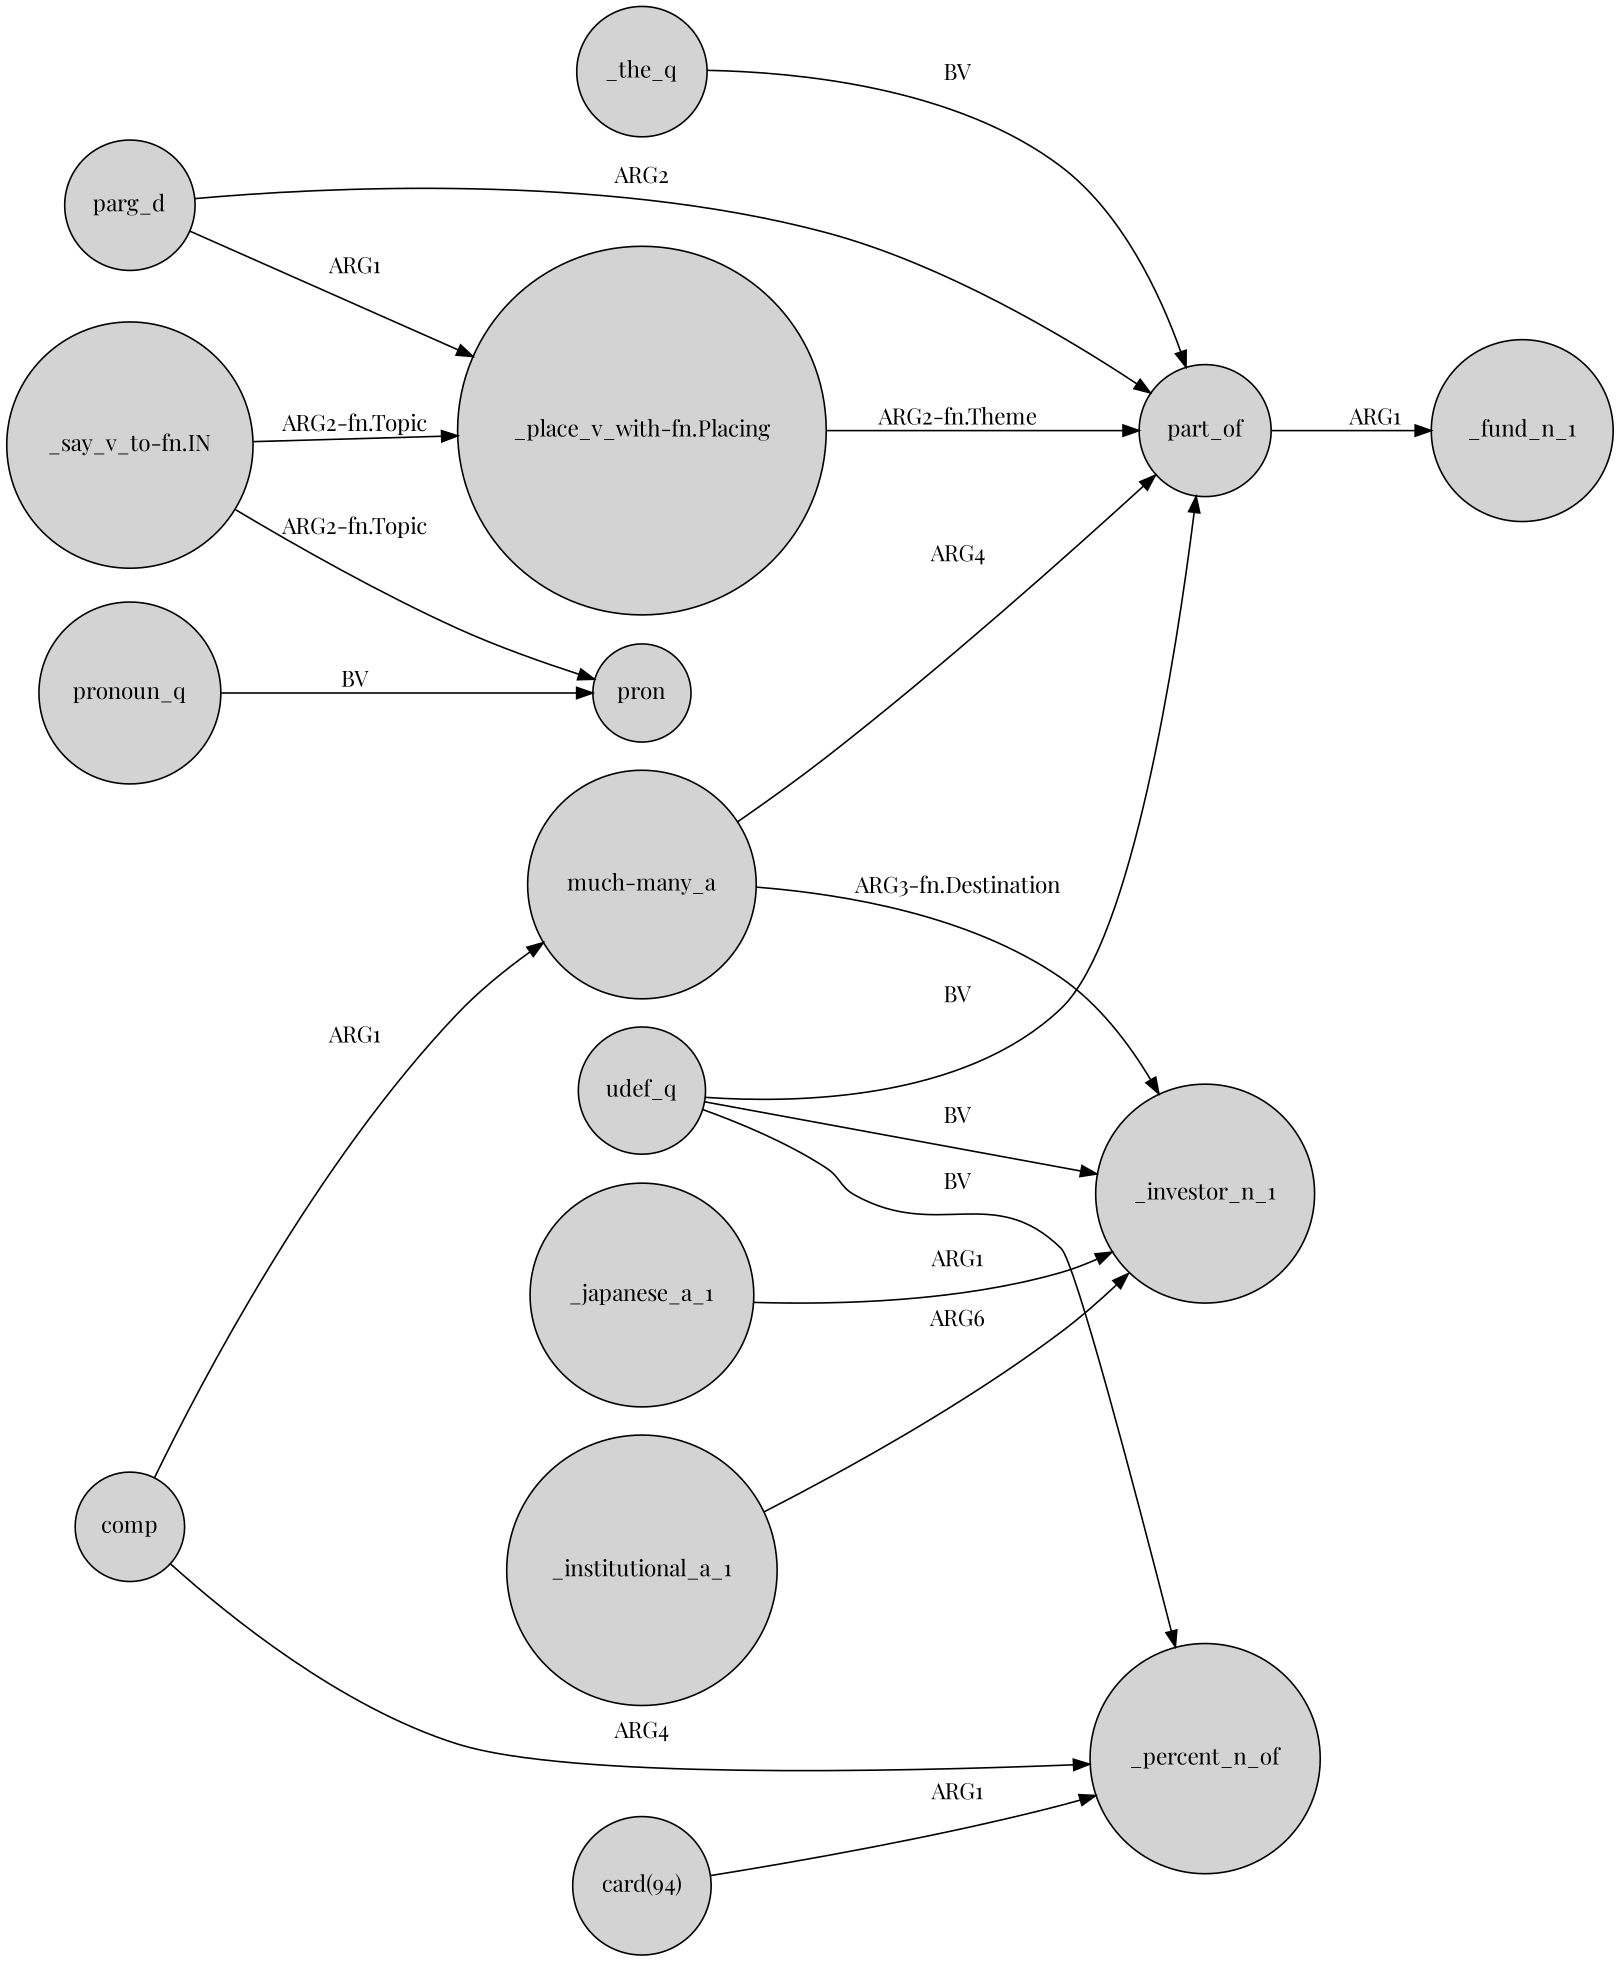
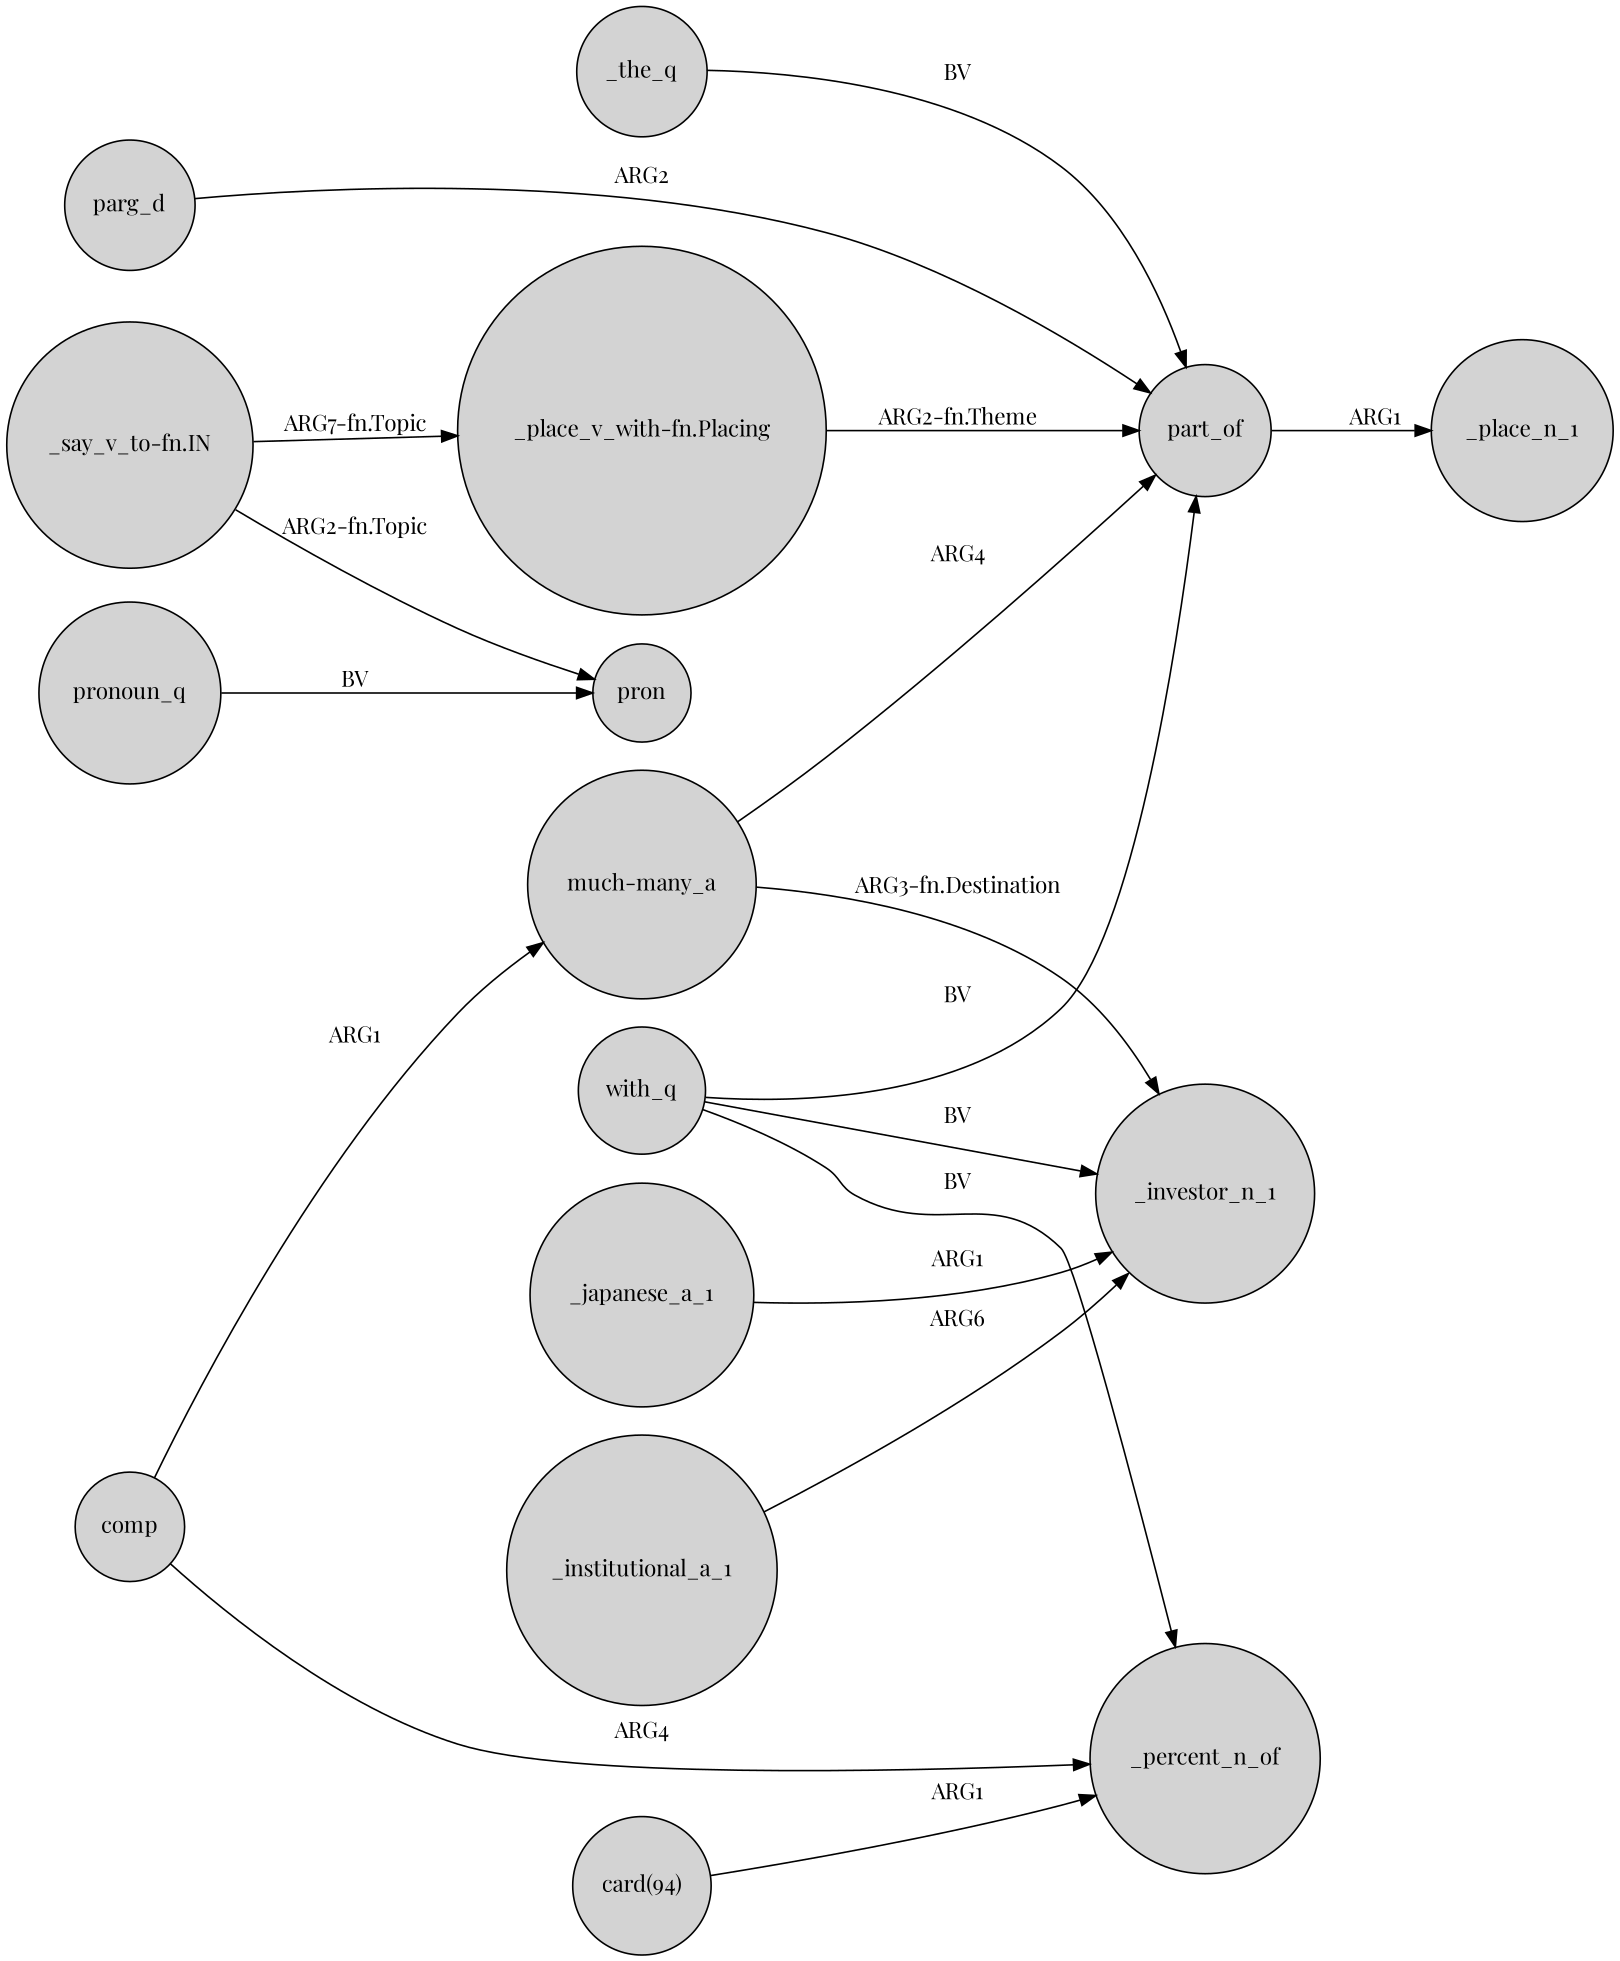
edge "parg_d" -> "_place_v_with-fn.Placing": removed, label "ARG1"
edge "_say_v_to-fn.IN" -> "_place_v_with-fn.Placing": label "ARG2-fn.Topic" -> "ARG7-fn.Topic"
node "_fund_n_1": label "_fund_n_1" -> "_place_n_1"
node "udef_q": label "udef_q" -> "with_q"
